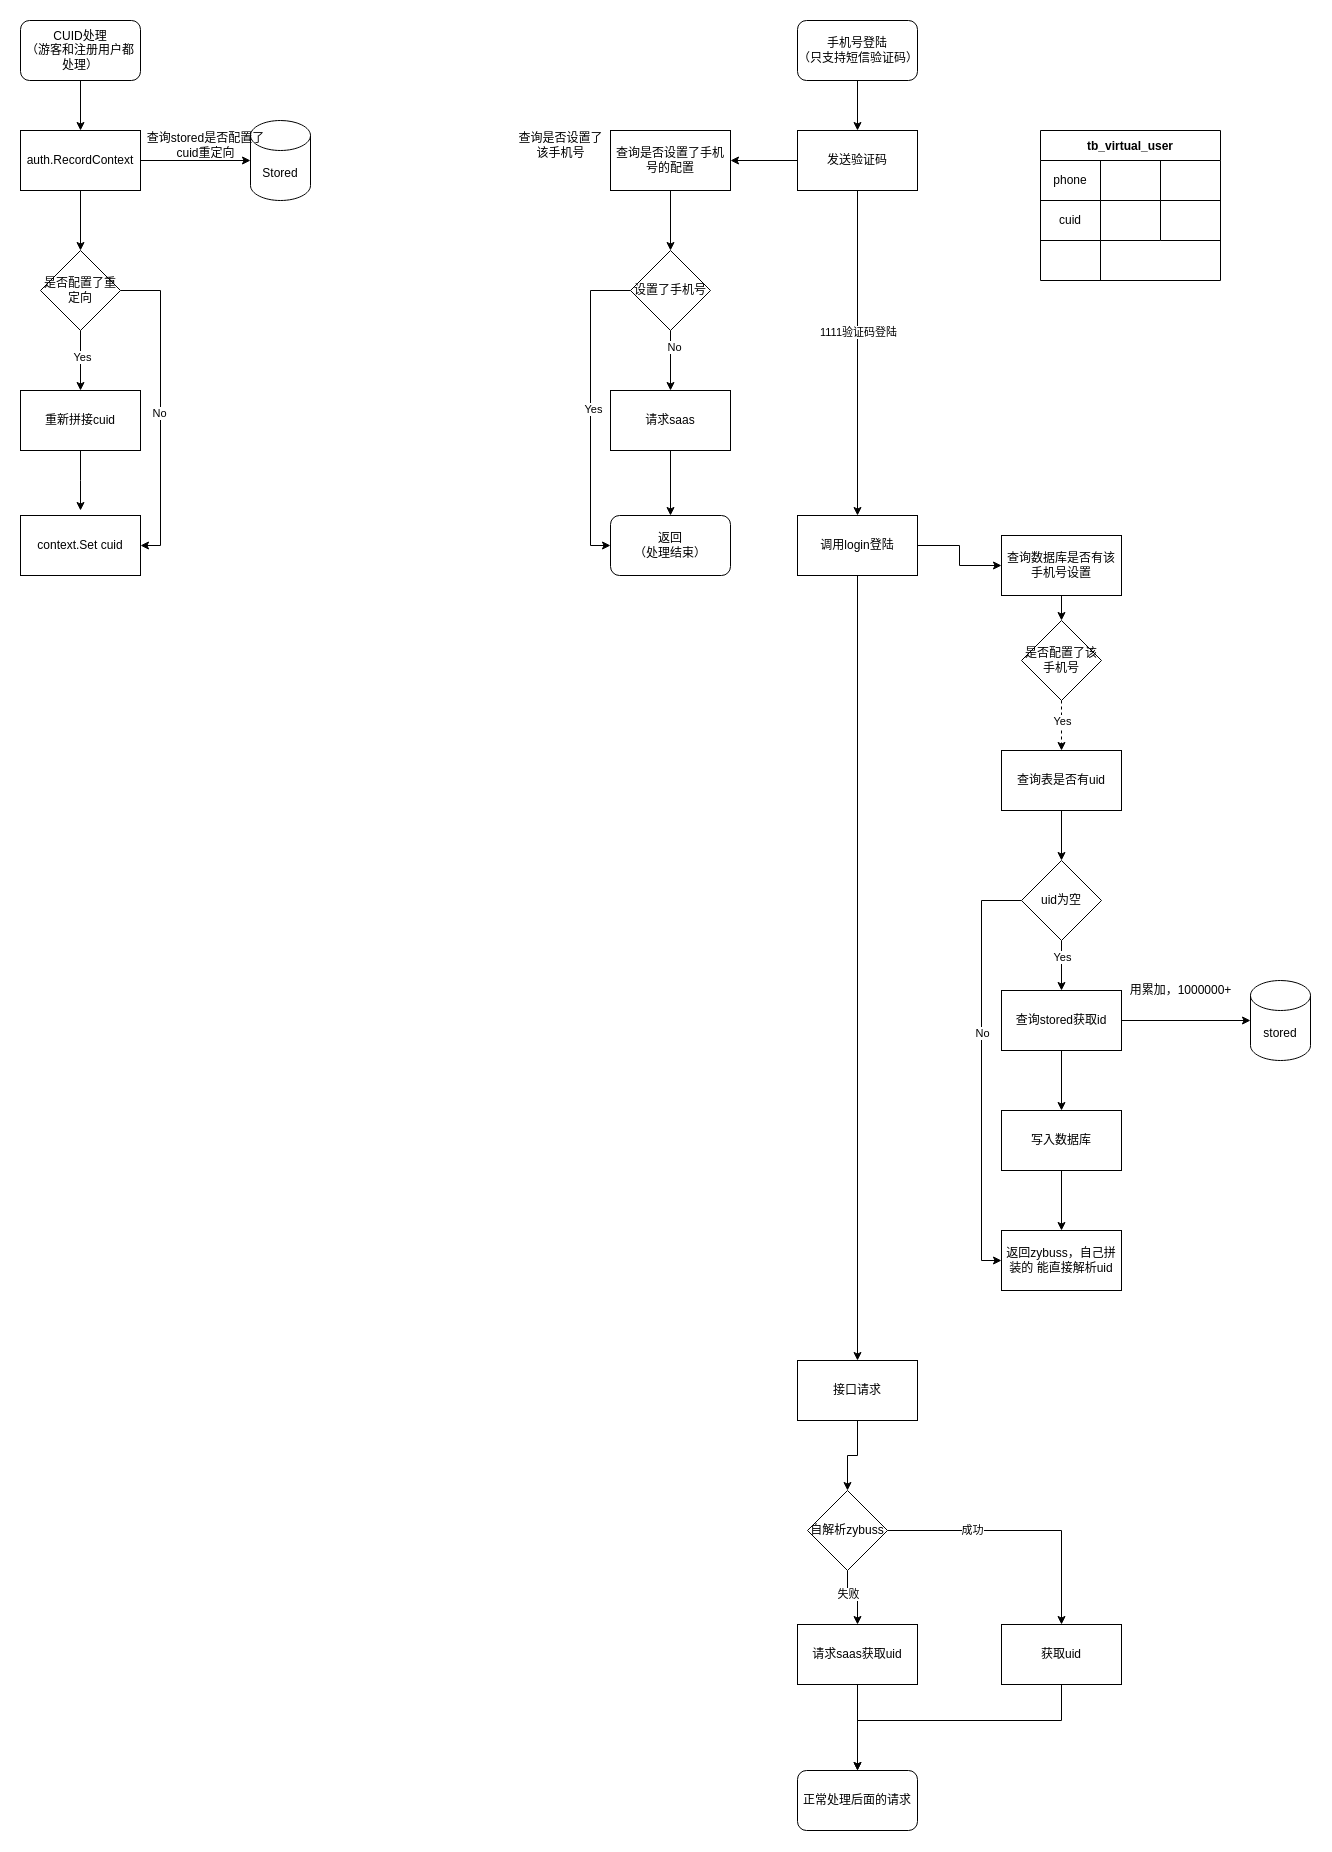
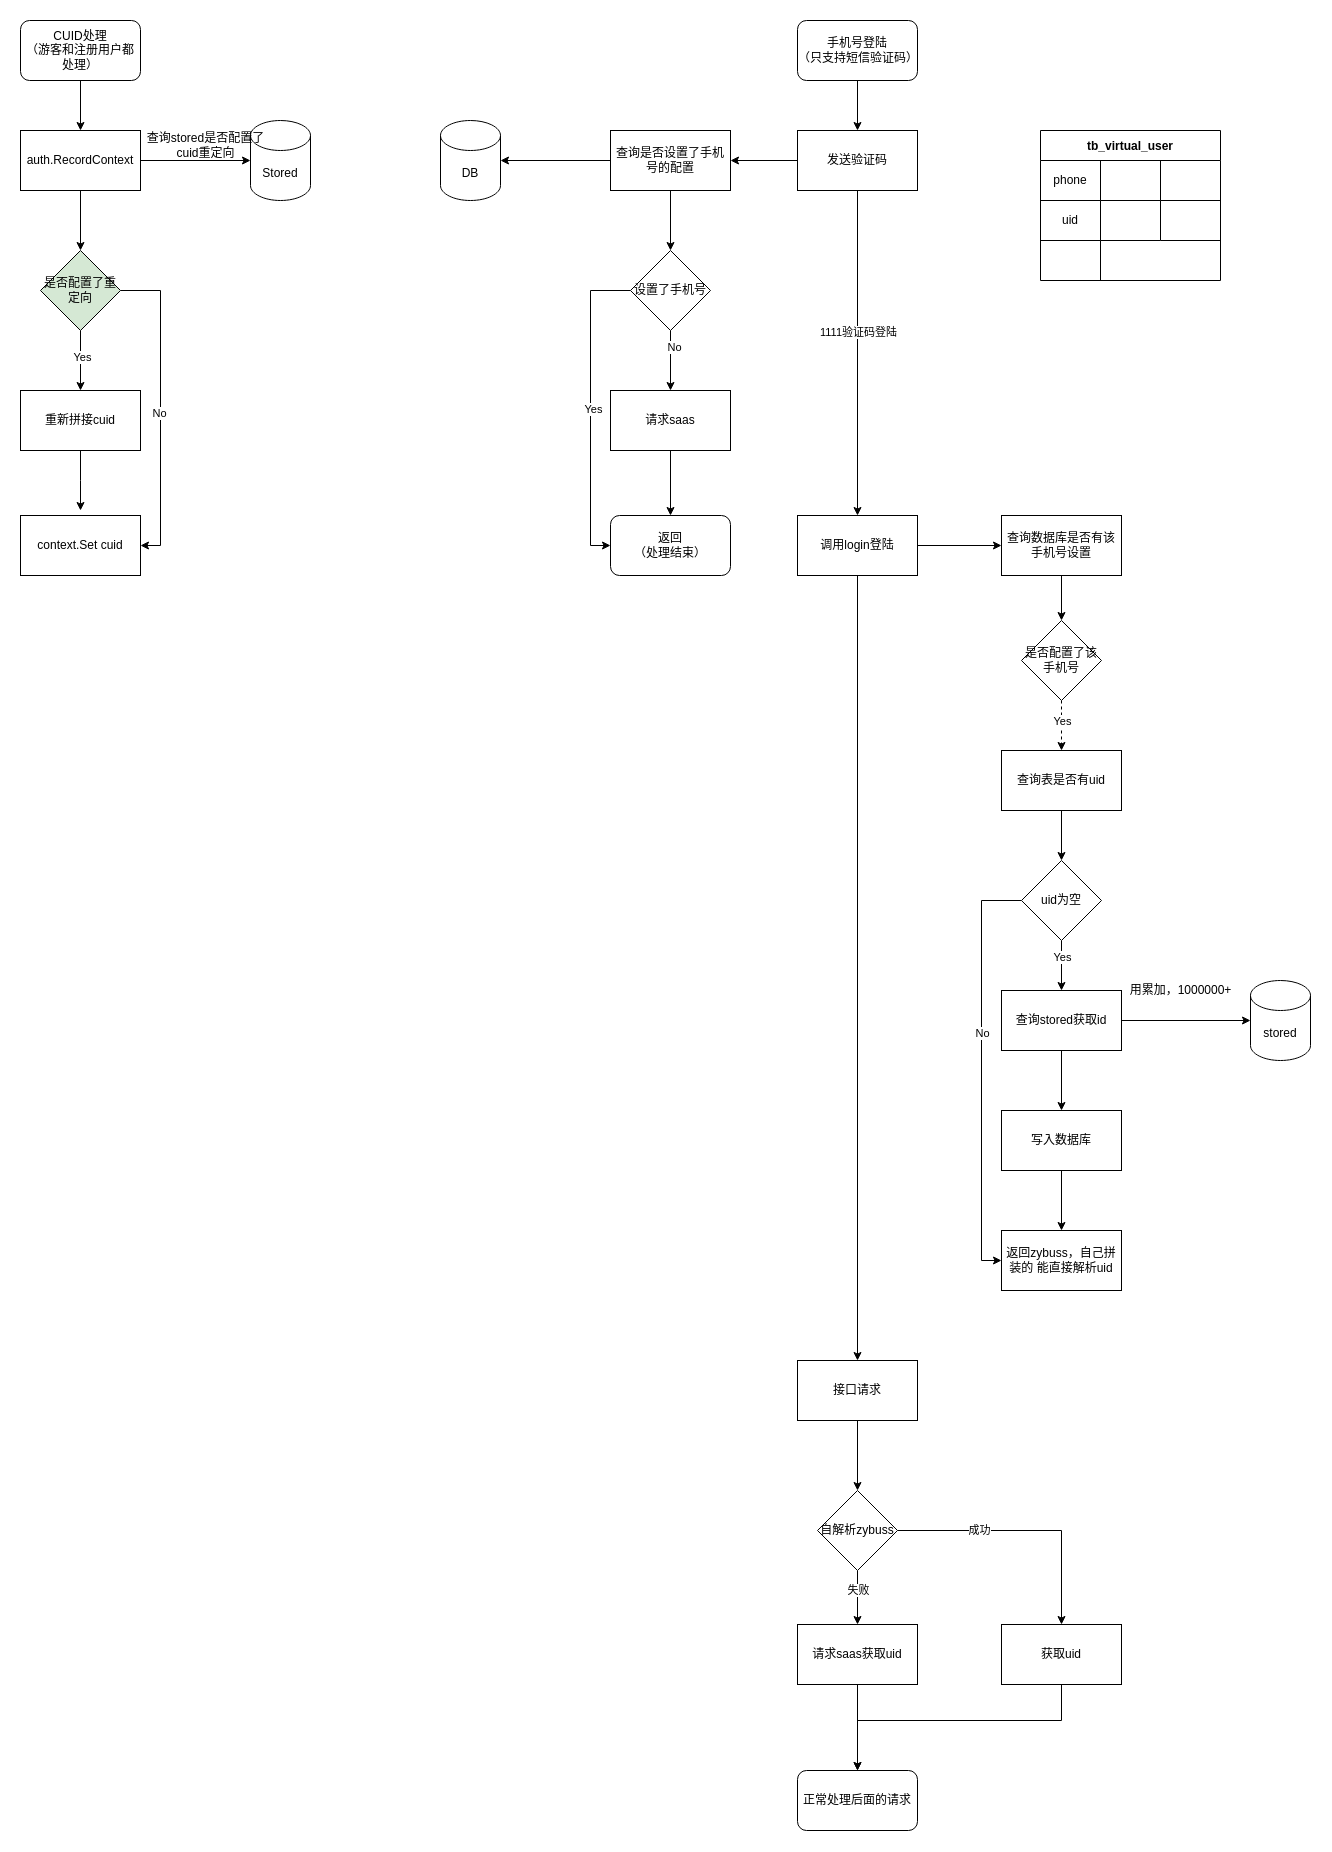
node "查询是否设置了 该手机号": removed
node "DB": added
edge "查询是否设置了手机号的配置" -> "DB": added
node "cuid": label "cuid" -> "uid"
node "是否配置了重定向": fillcolor #ffffff -> #d5e8d4
node "查询数据库是否有该手机号设置": moved (1062, 566) -> (1062, 546)
node "自解析zybuss": moved (848, 1531) -> (858, 1531)
